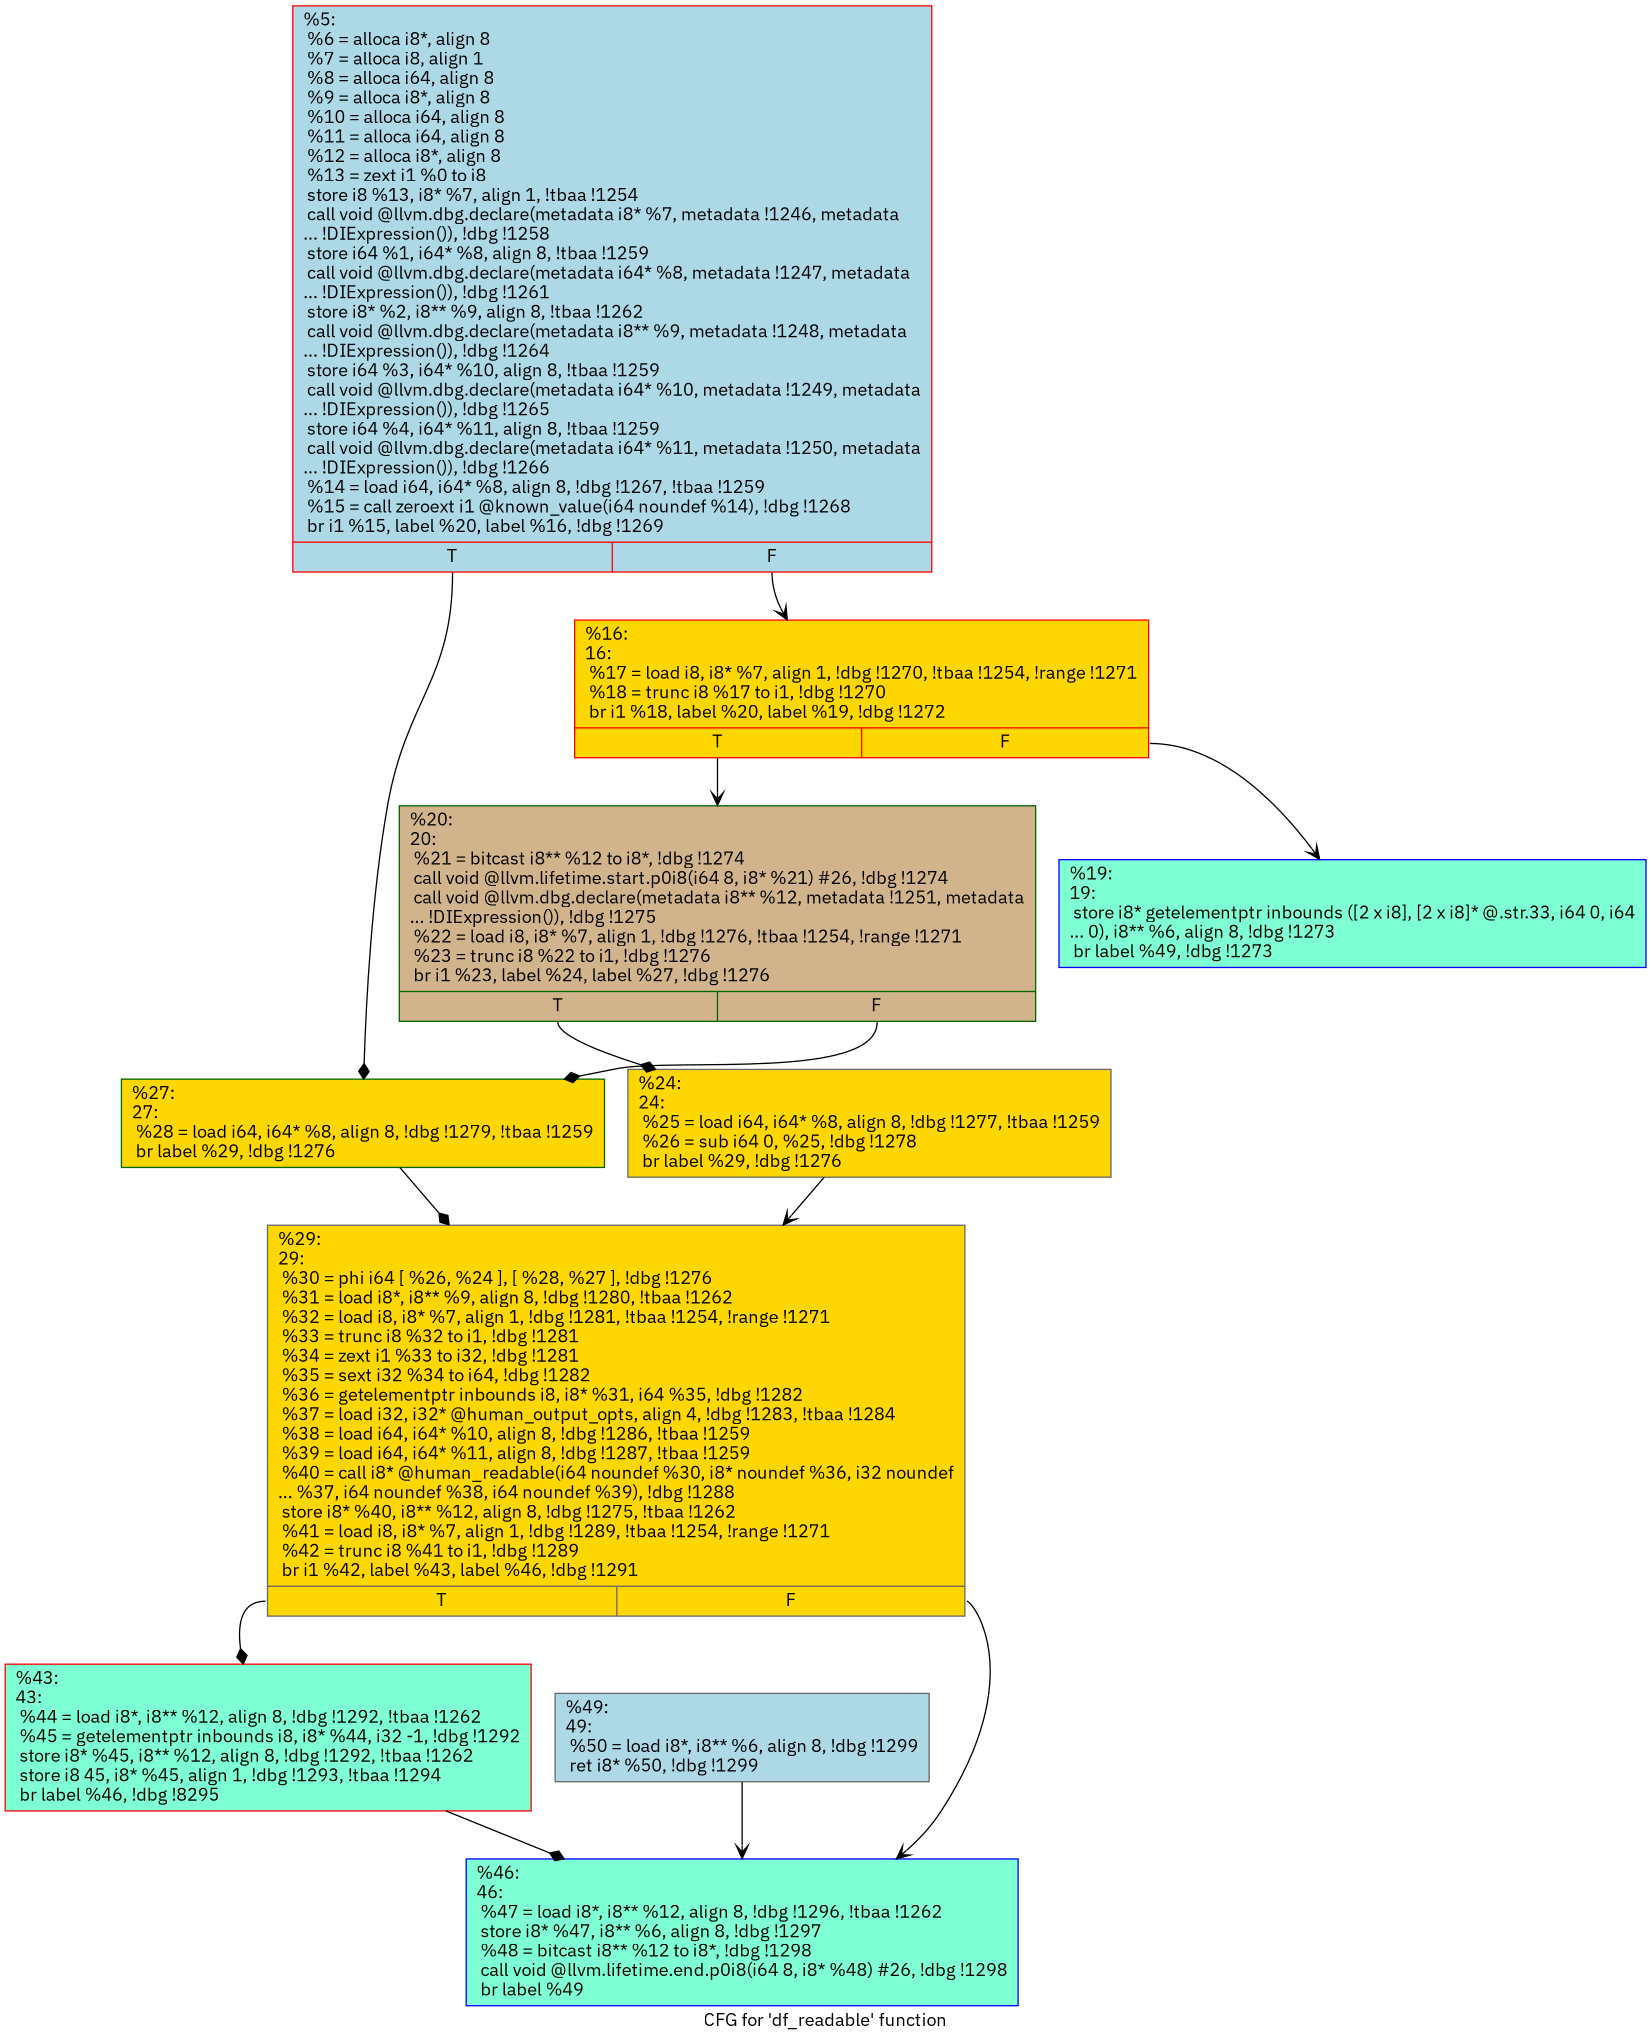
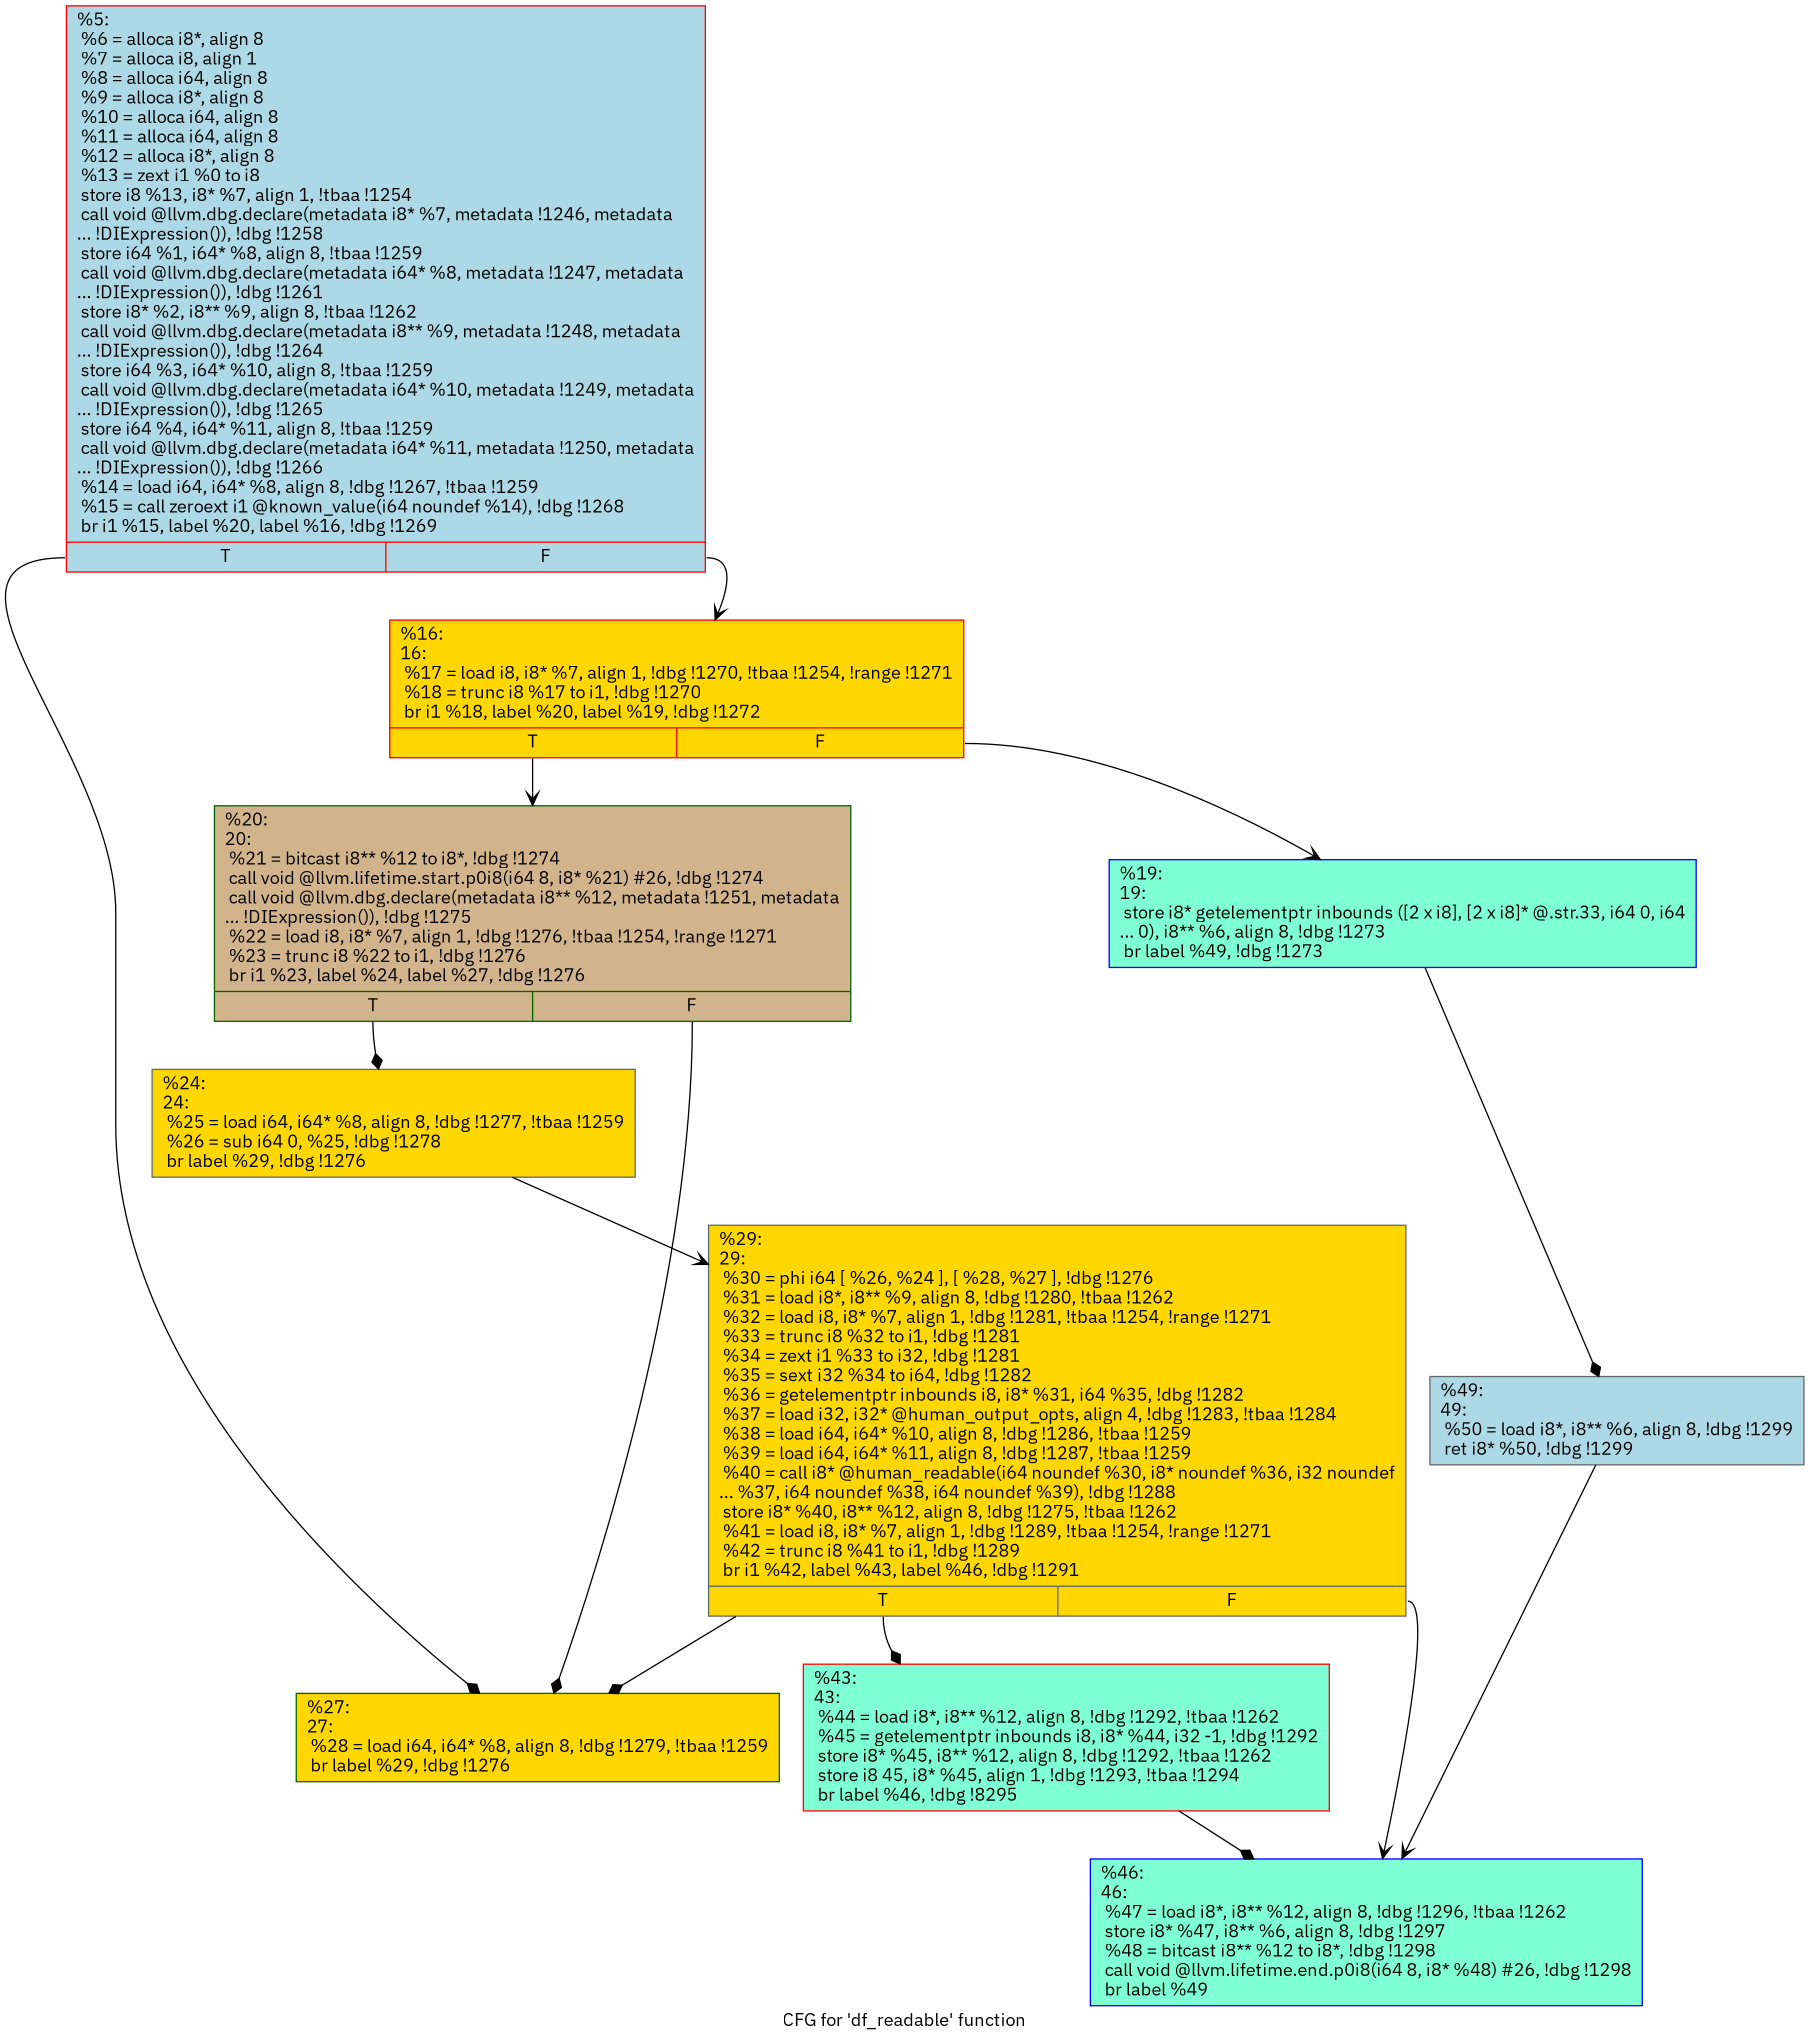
edge "%19:" -> "%49:": added
edge "%27:" -> "%29:": reversed
